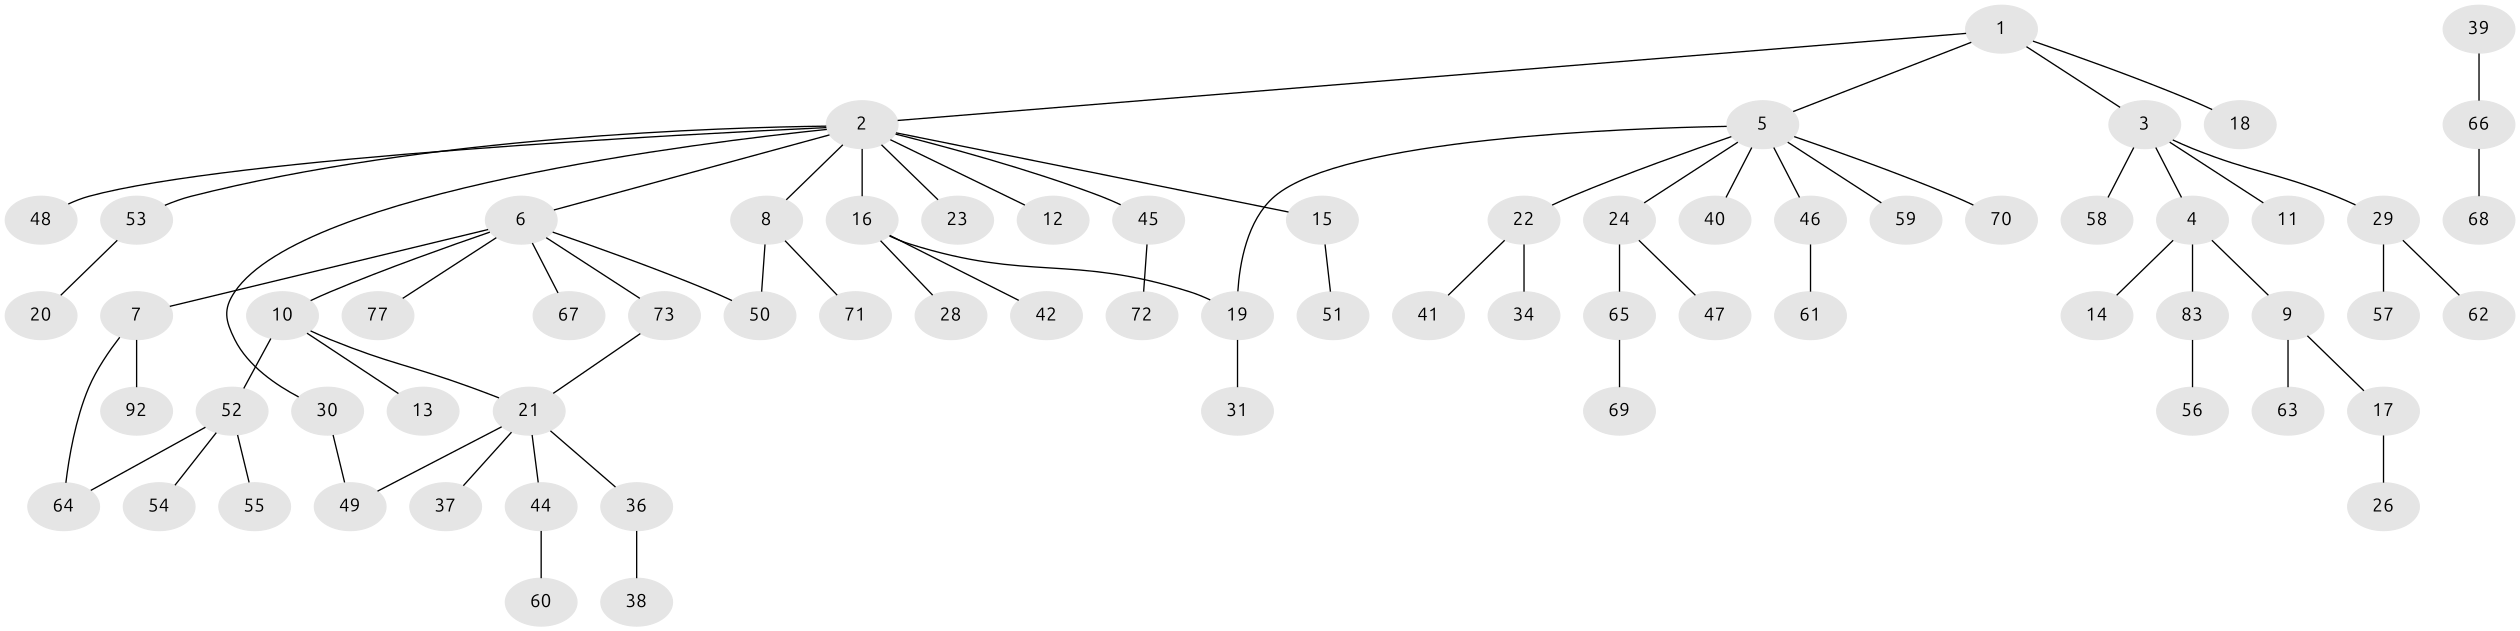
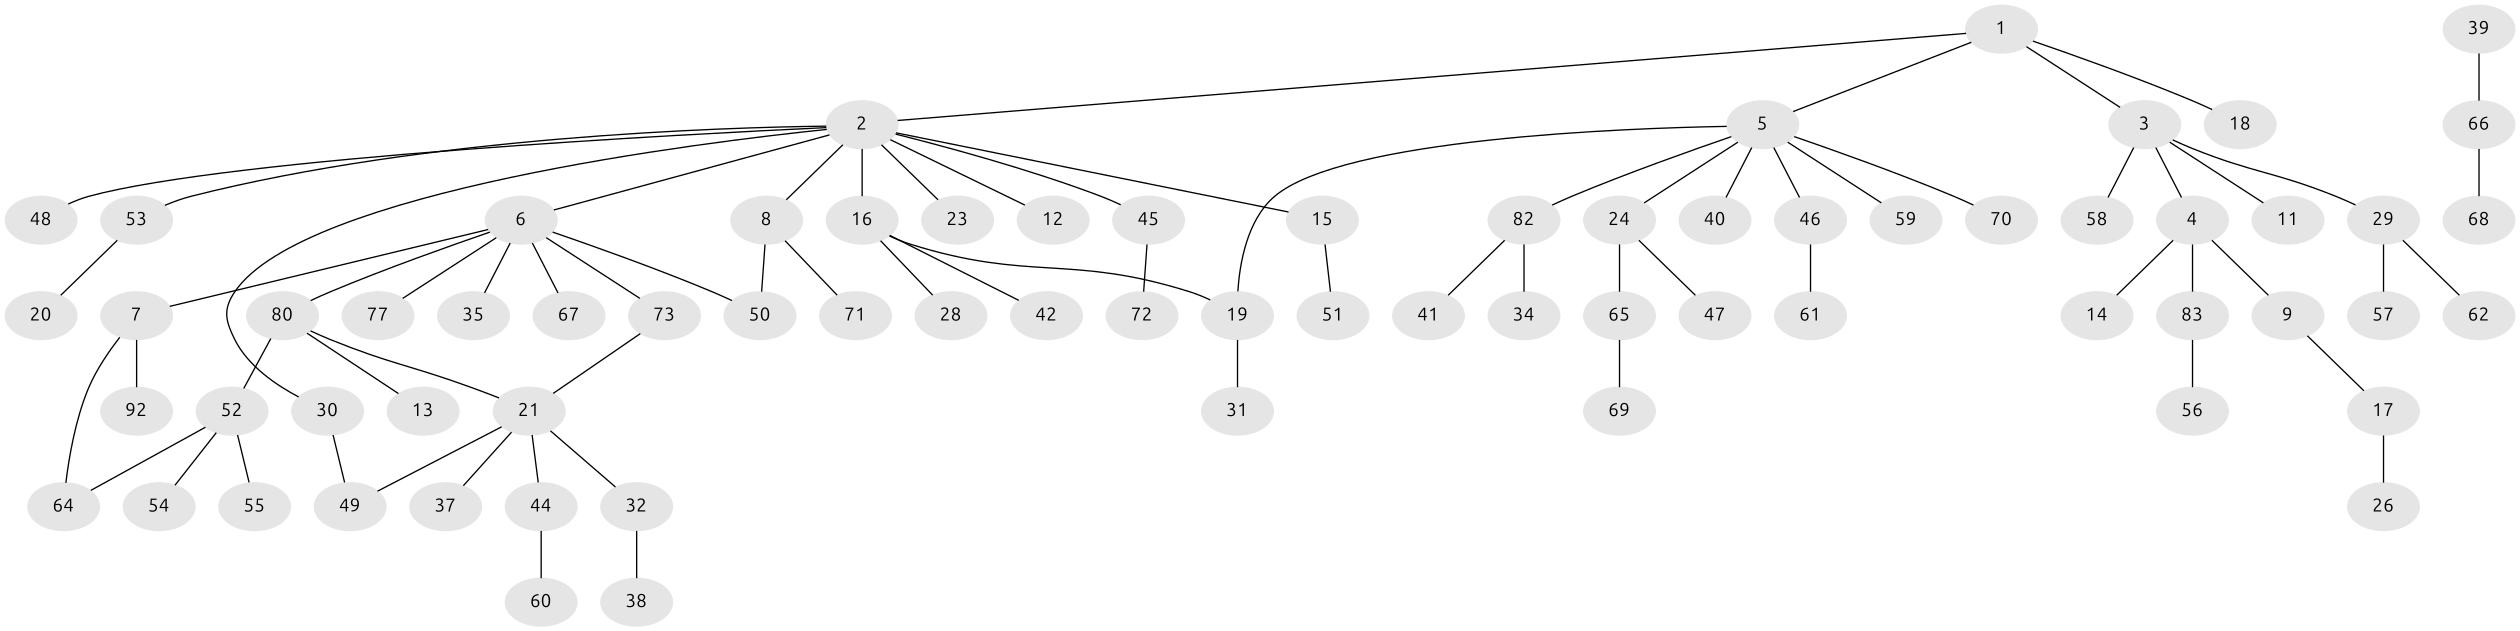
node "22": label "22" -> "82"
node "10": label "10" -> "80"
node "35": added
node "63": removed
node "36": label "36" -> "32"
